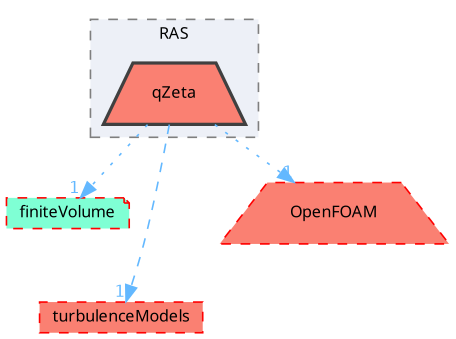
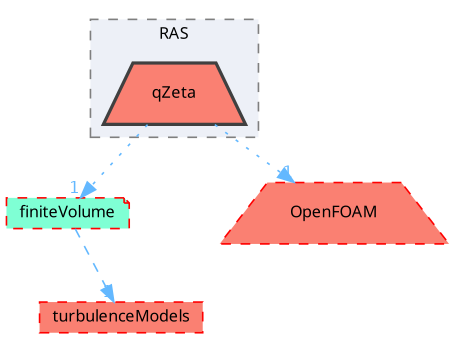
edge "qZeta" -> "turbulenceModels": now "finiteVolume" -> "turbulenceModels"
